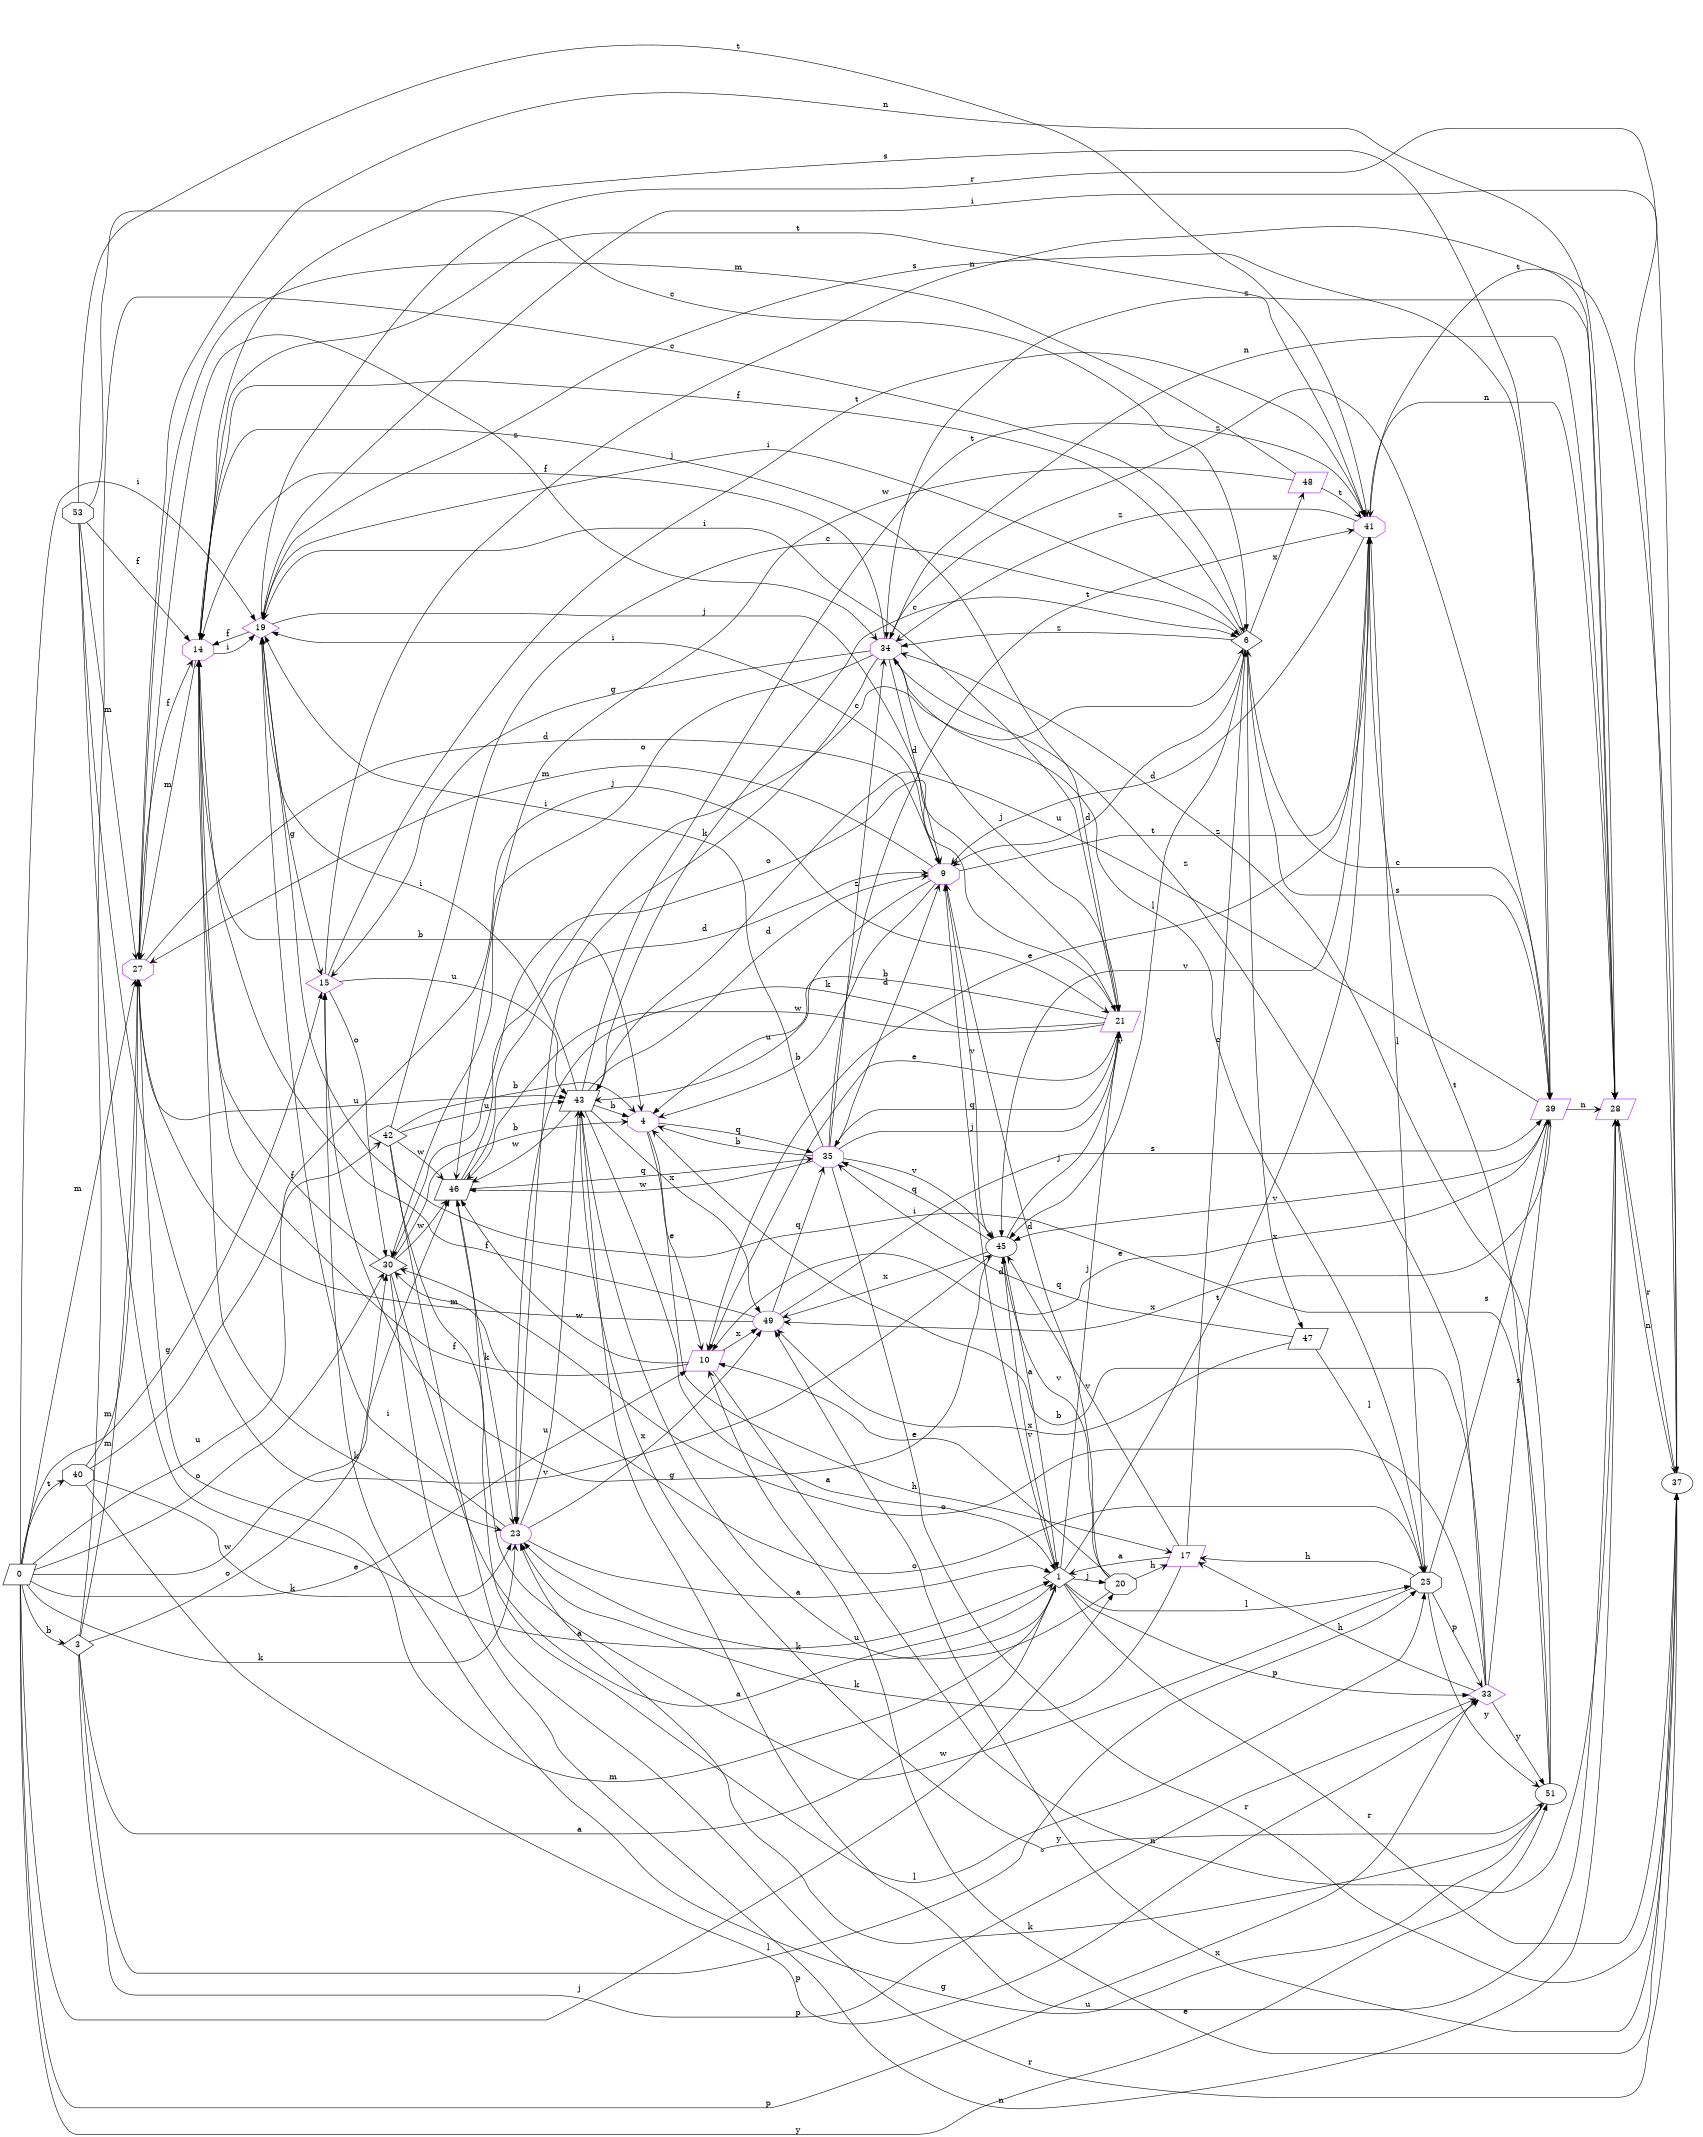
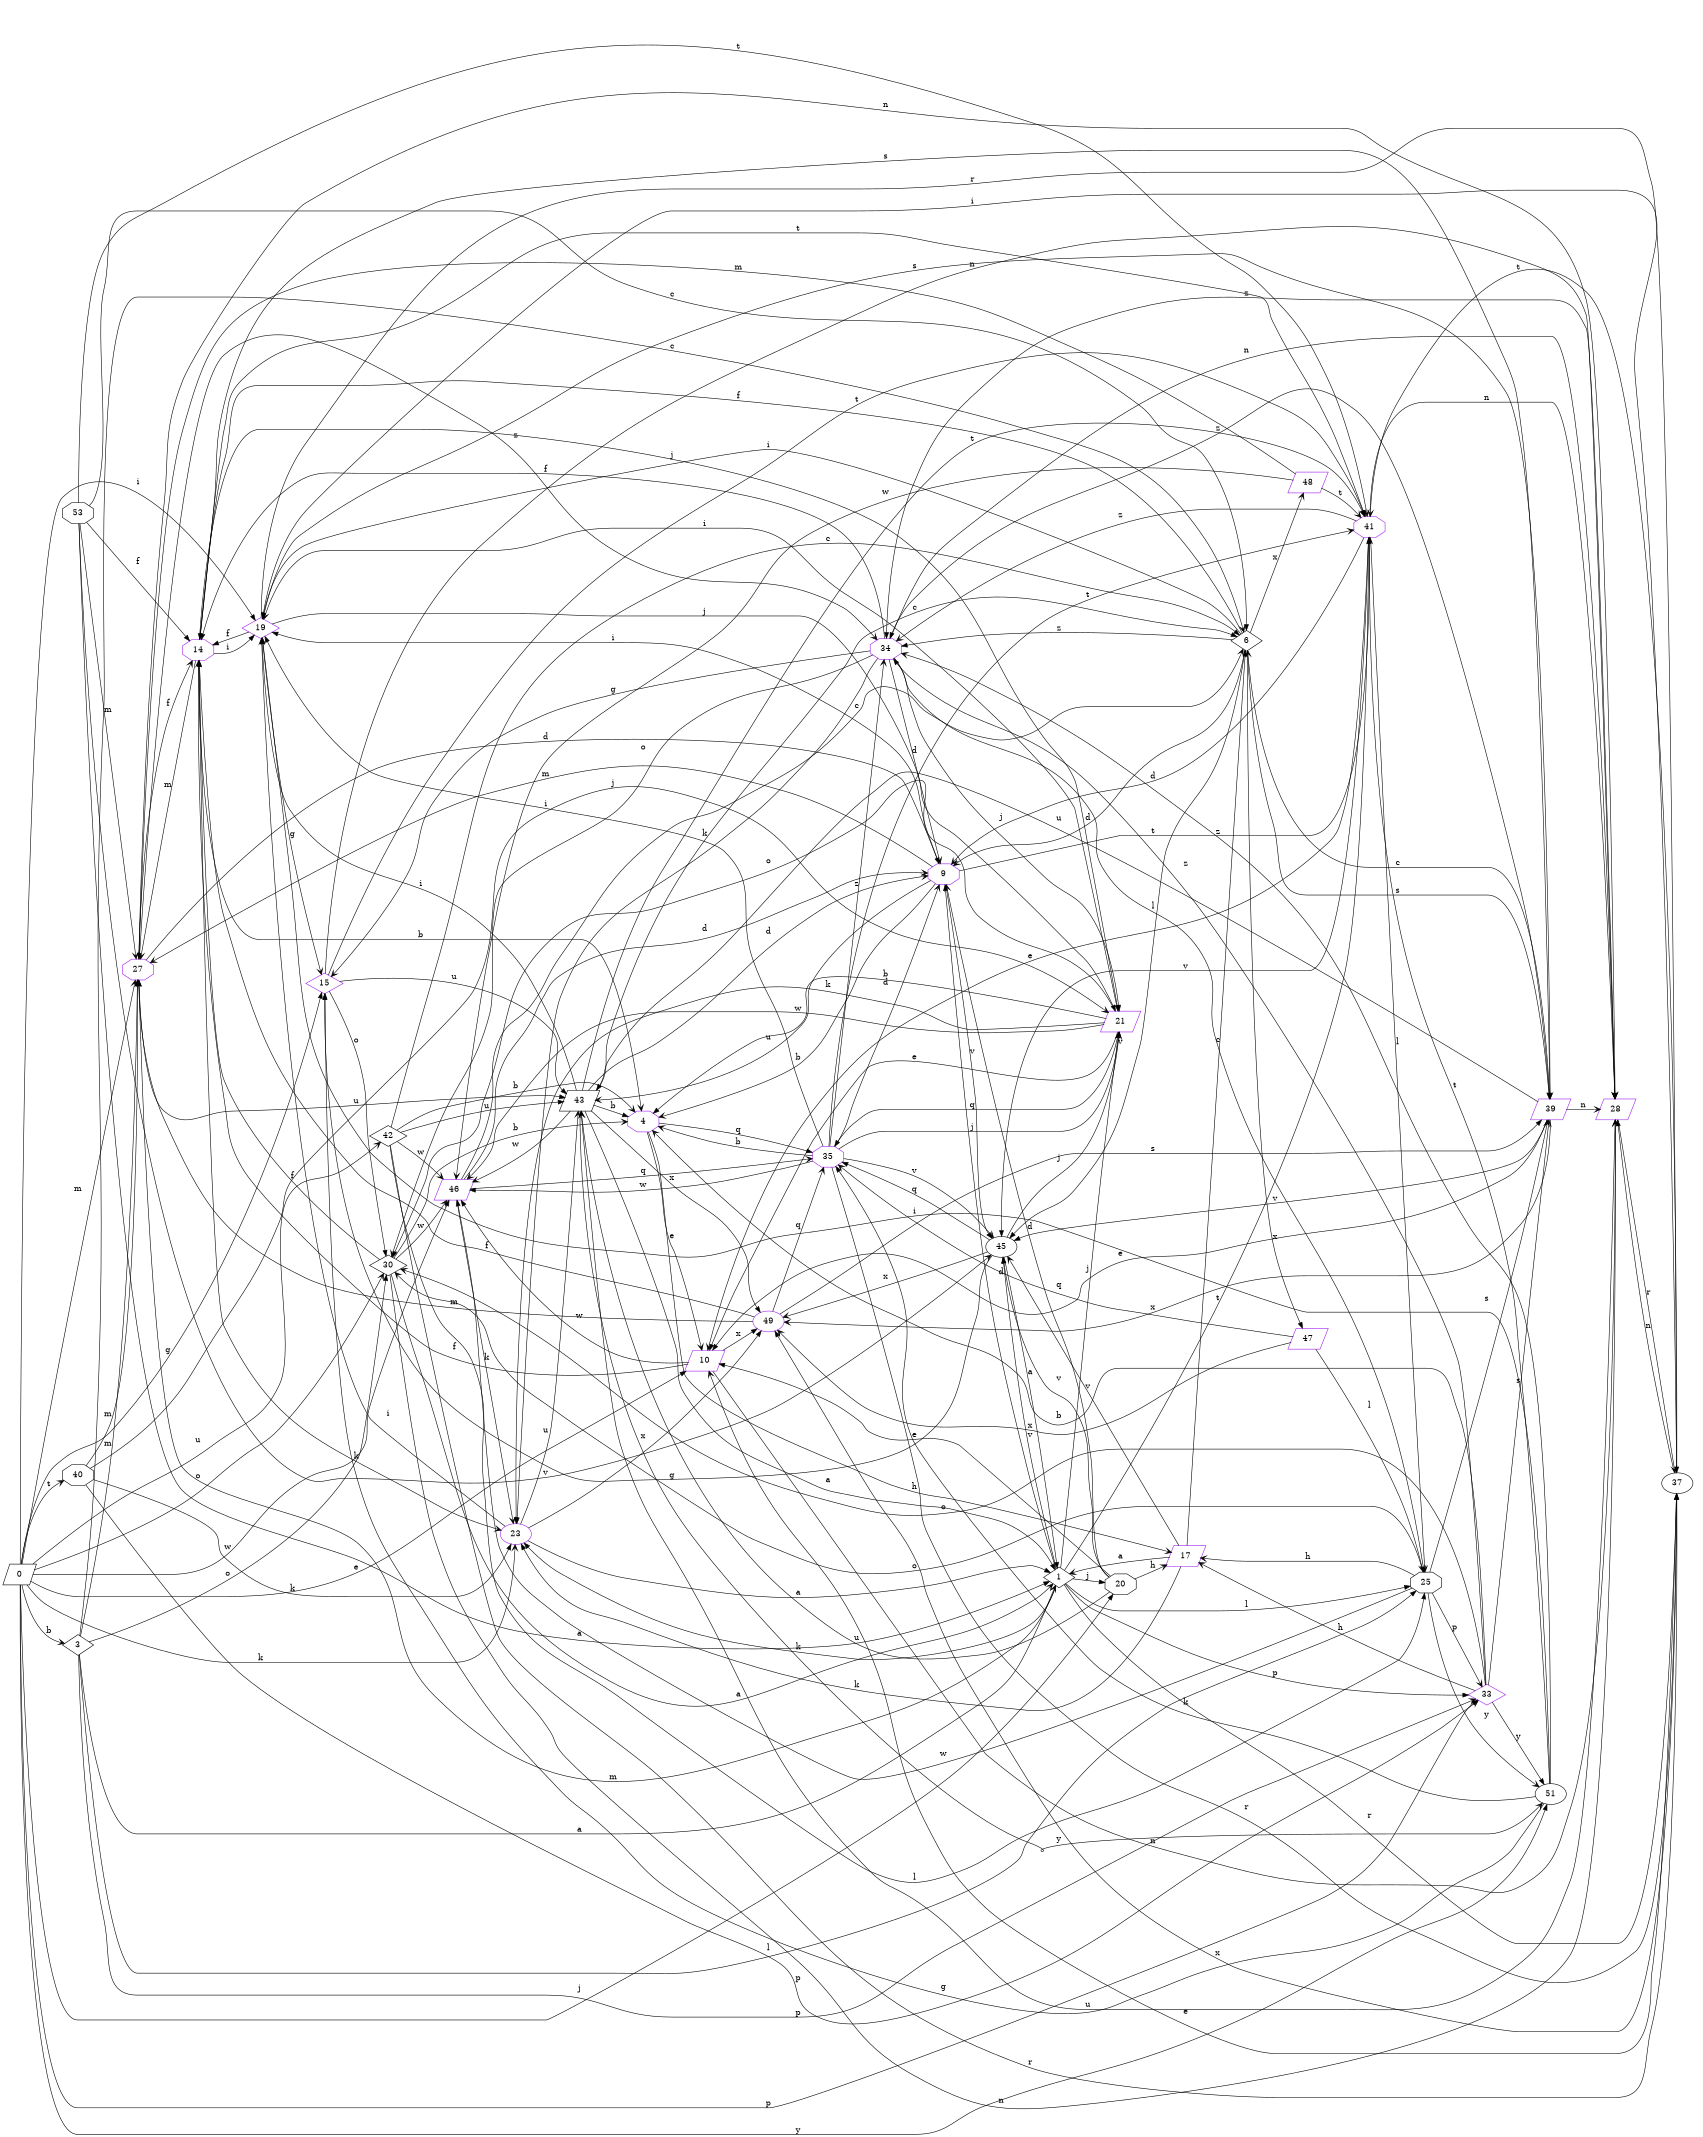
edge "23" -> "19": arrowhead normal -> vee
node "46": color black -> purple
node "47": color black -> purple
edge "51" -> "23": now "51" -> "35"
